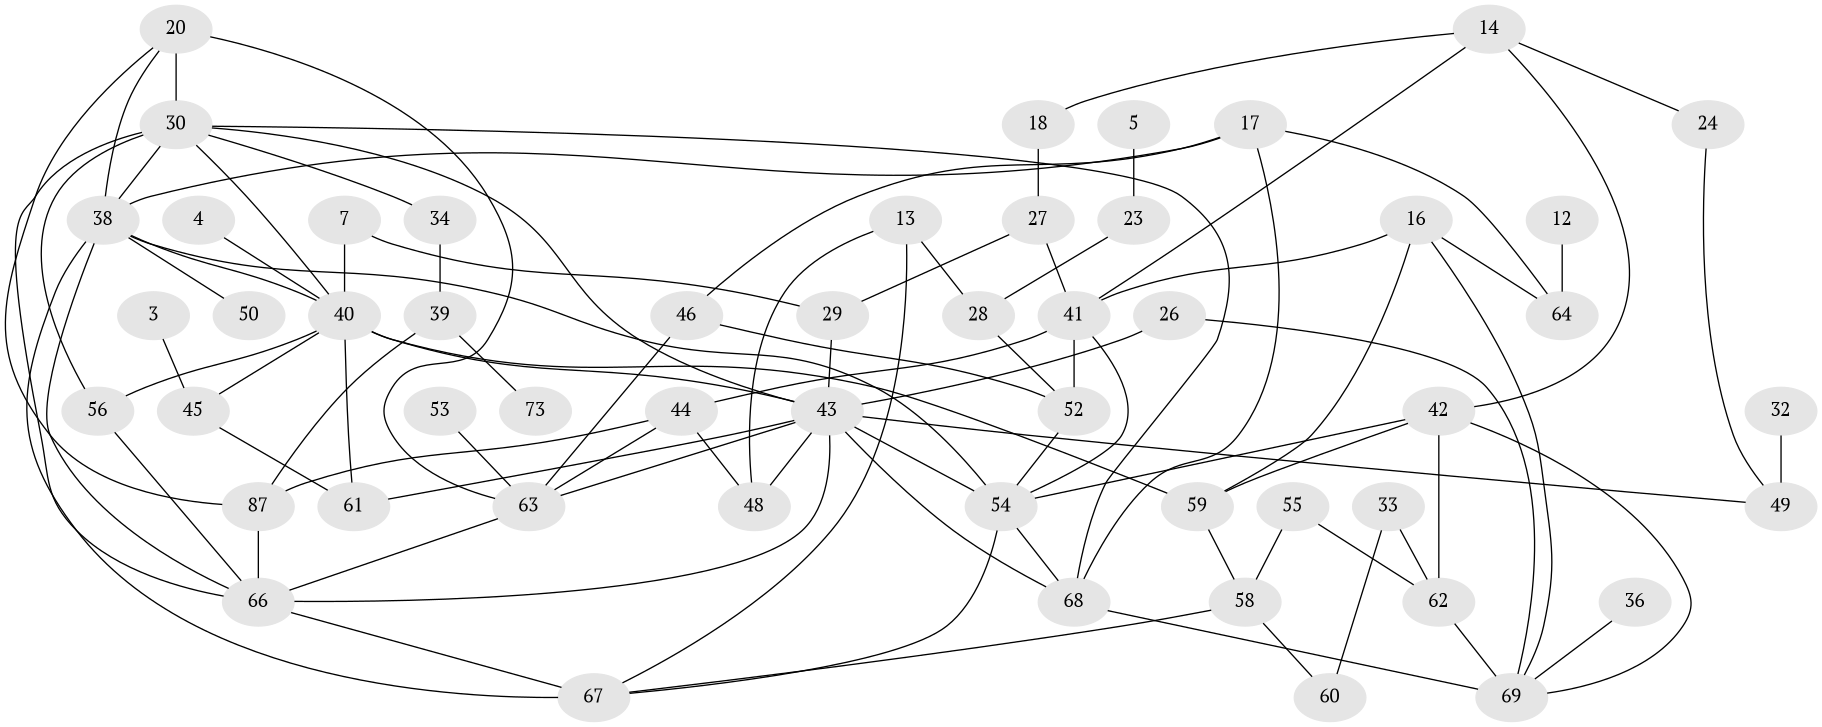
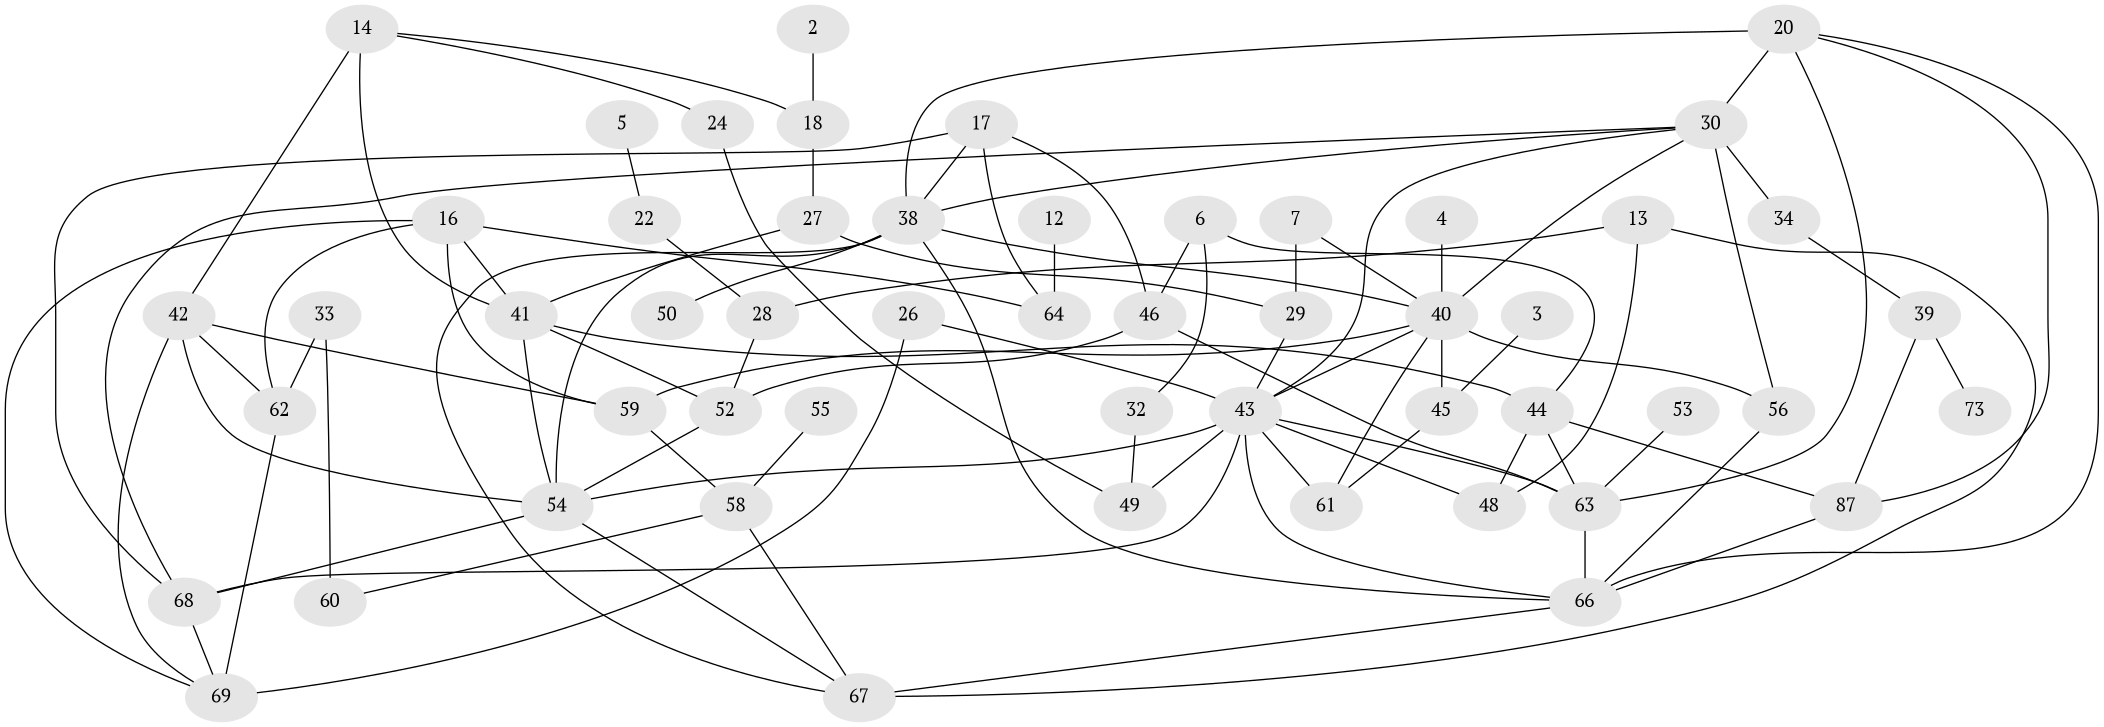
node "2": added
node "23": label "23" -> "22"
node "6": added
edge "30" -- "66": now "20" -- "66"
edge "55" -- "62": now "16" -- "62"
node "36": removed
